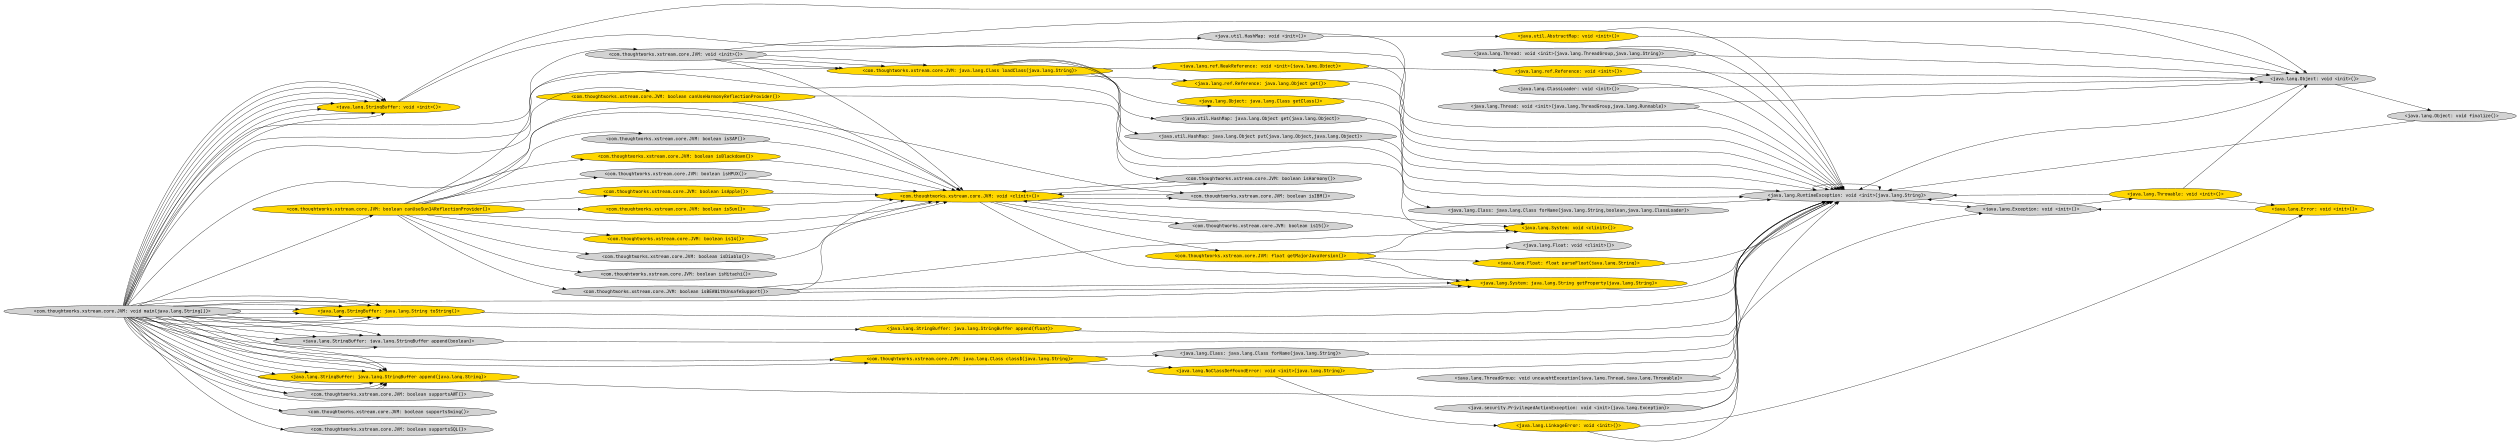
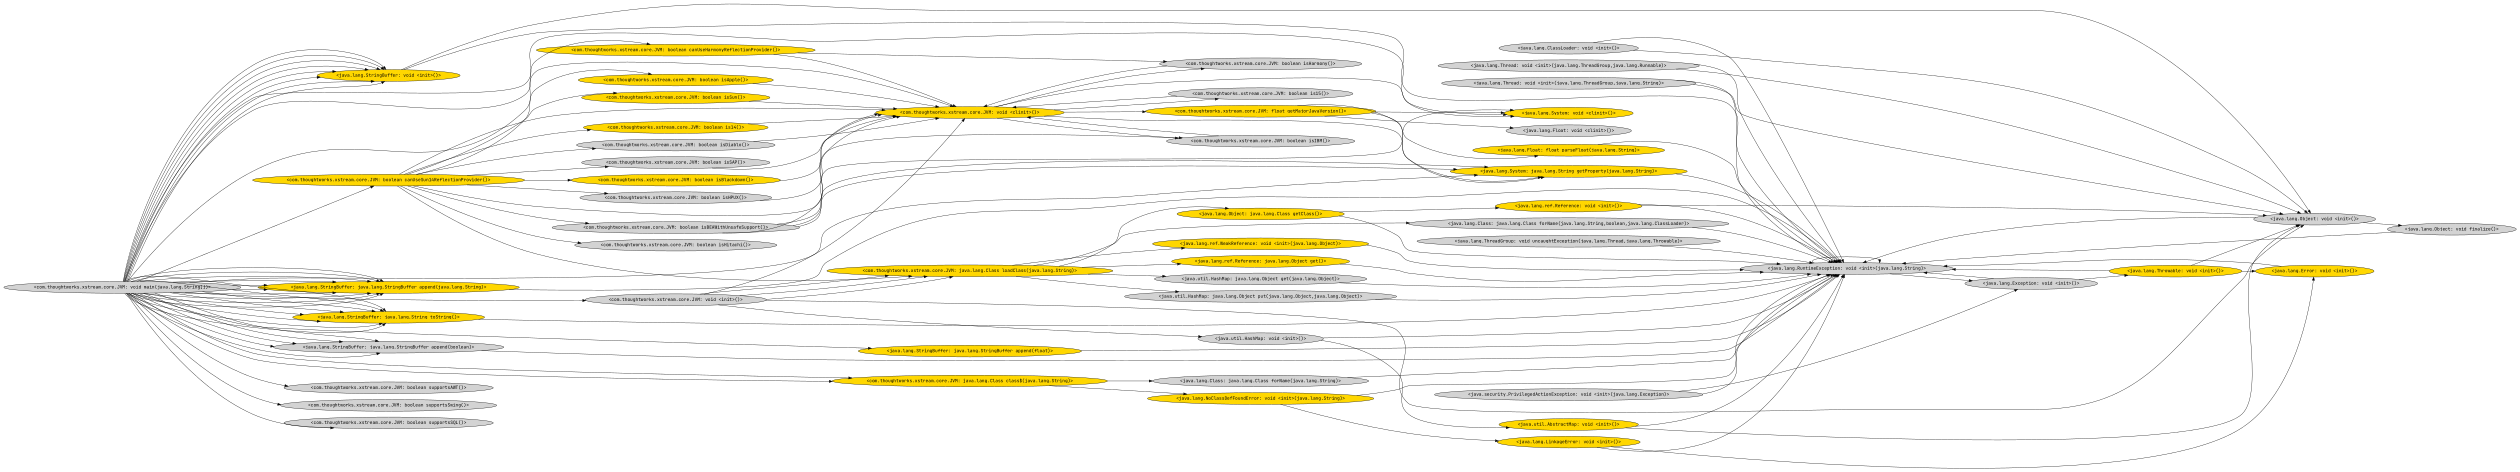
edge "<java.lang.ref.WeakReference: void <init>(java.lang.Object)>" -> "<java.lang.ref.Reference: void <init>()>": now "<java.lang.Object: java.lang.Class getClass()>" -> "<java.lang.ref.Reference: void <init>()>"
edge "<java.lang.Error: void <init>()>" -> "<java.lang.Exception: void <init>()>": now "<java.lang.Error: void <init>()>" -> "<java.lang.RuntimeException: void <init>(java.lang.String)>"
